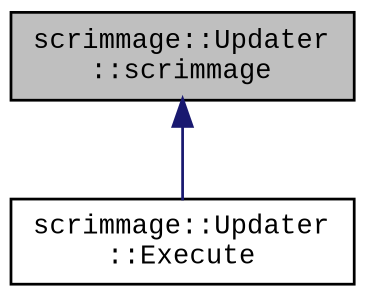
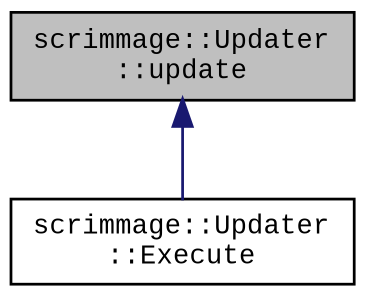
node "scrimmage::Updater ::scrimmage": label "scrimmage::Updater ::scrimmage" -> "scrimmage::Updater ::update"
